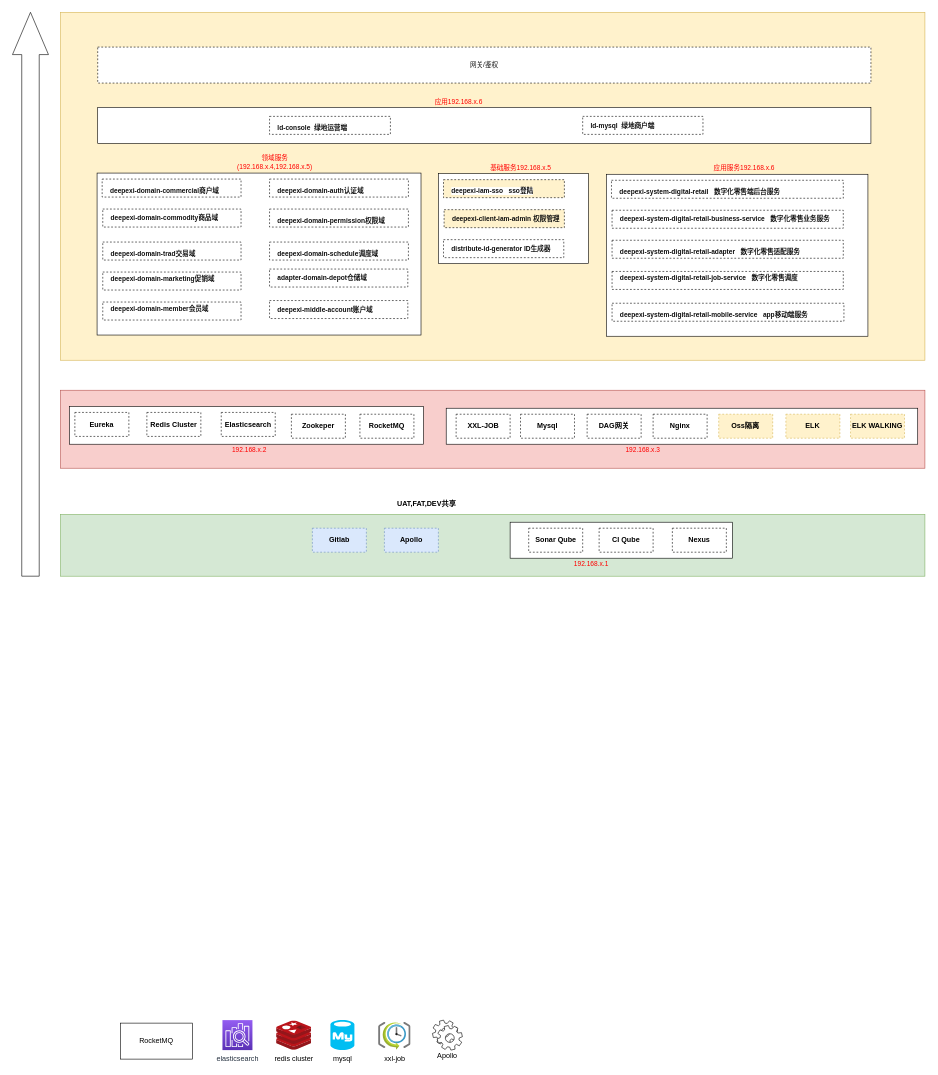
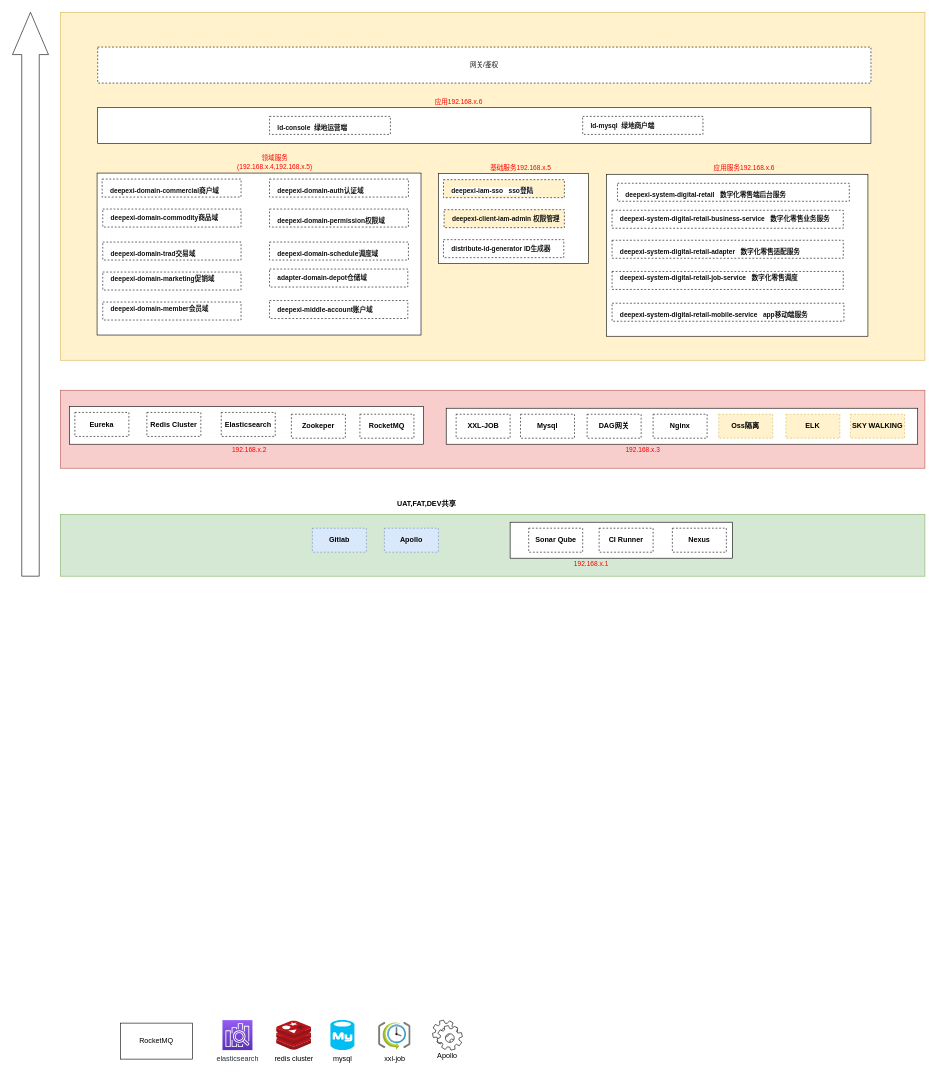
node "deepexi-system-digital-retail 数字化零售端后台服务": moved (727, 189) -> (733, 192)
node "ELK WALKING": label "ELK WALKING" -> "SKY WALKING"
node "CI Qube": label "CI Qube" -> "CI Runner"
